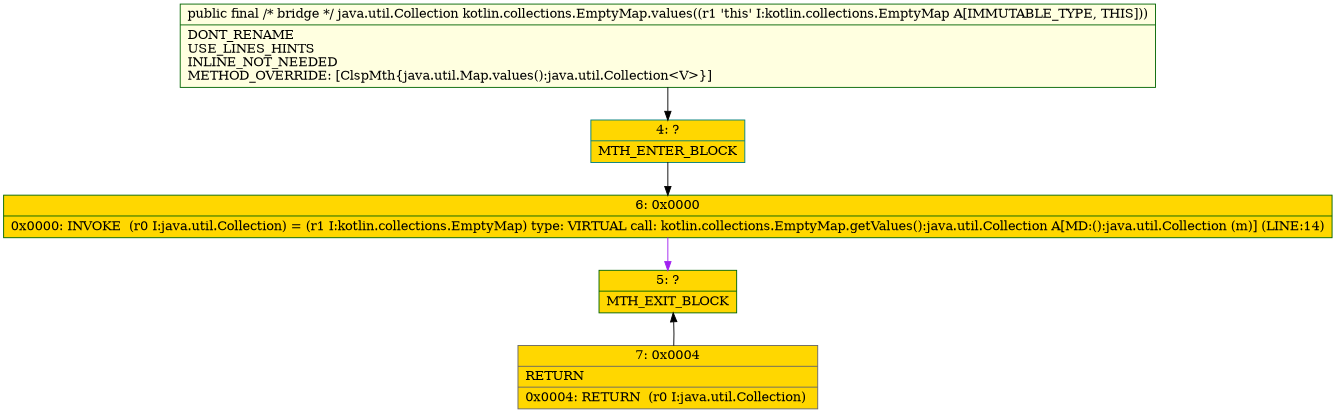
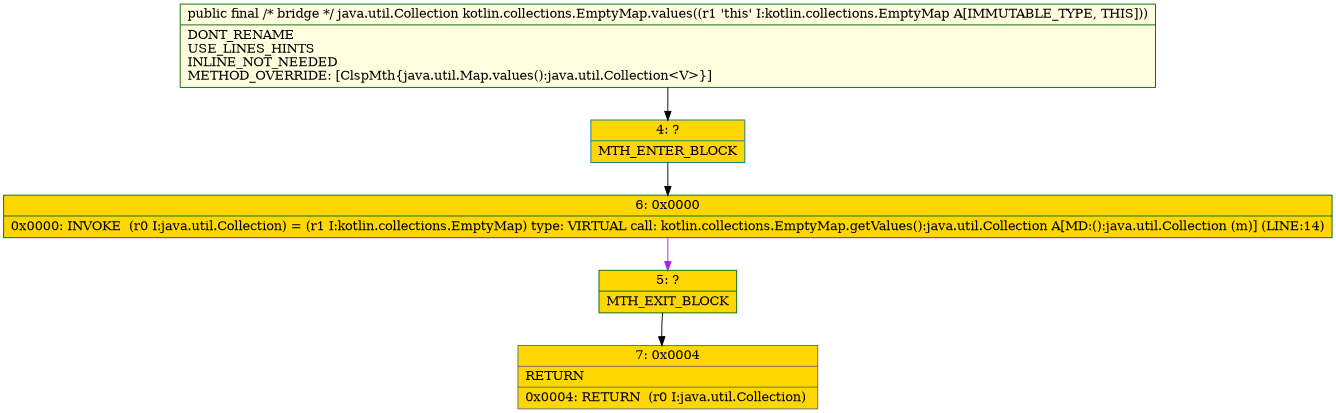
edge "7: 0x0004" -> "5: ?": reversed
